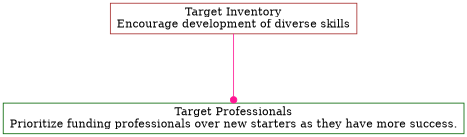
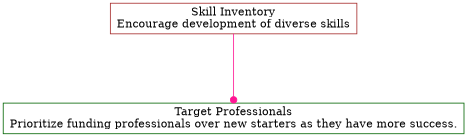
node "Target Inventory Encourage development of diverse skills": label "Target Inventory Encourage development of diverse skills" -> "Skill Inventory Encourage development of diverse skills"
